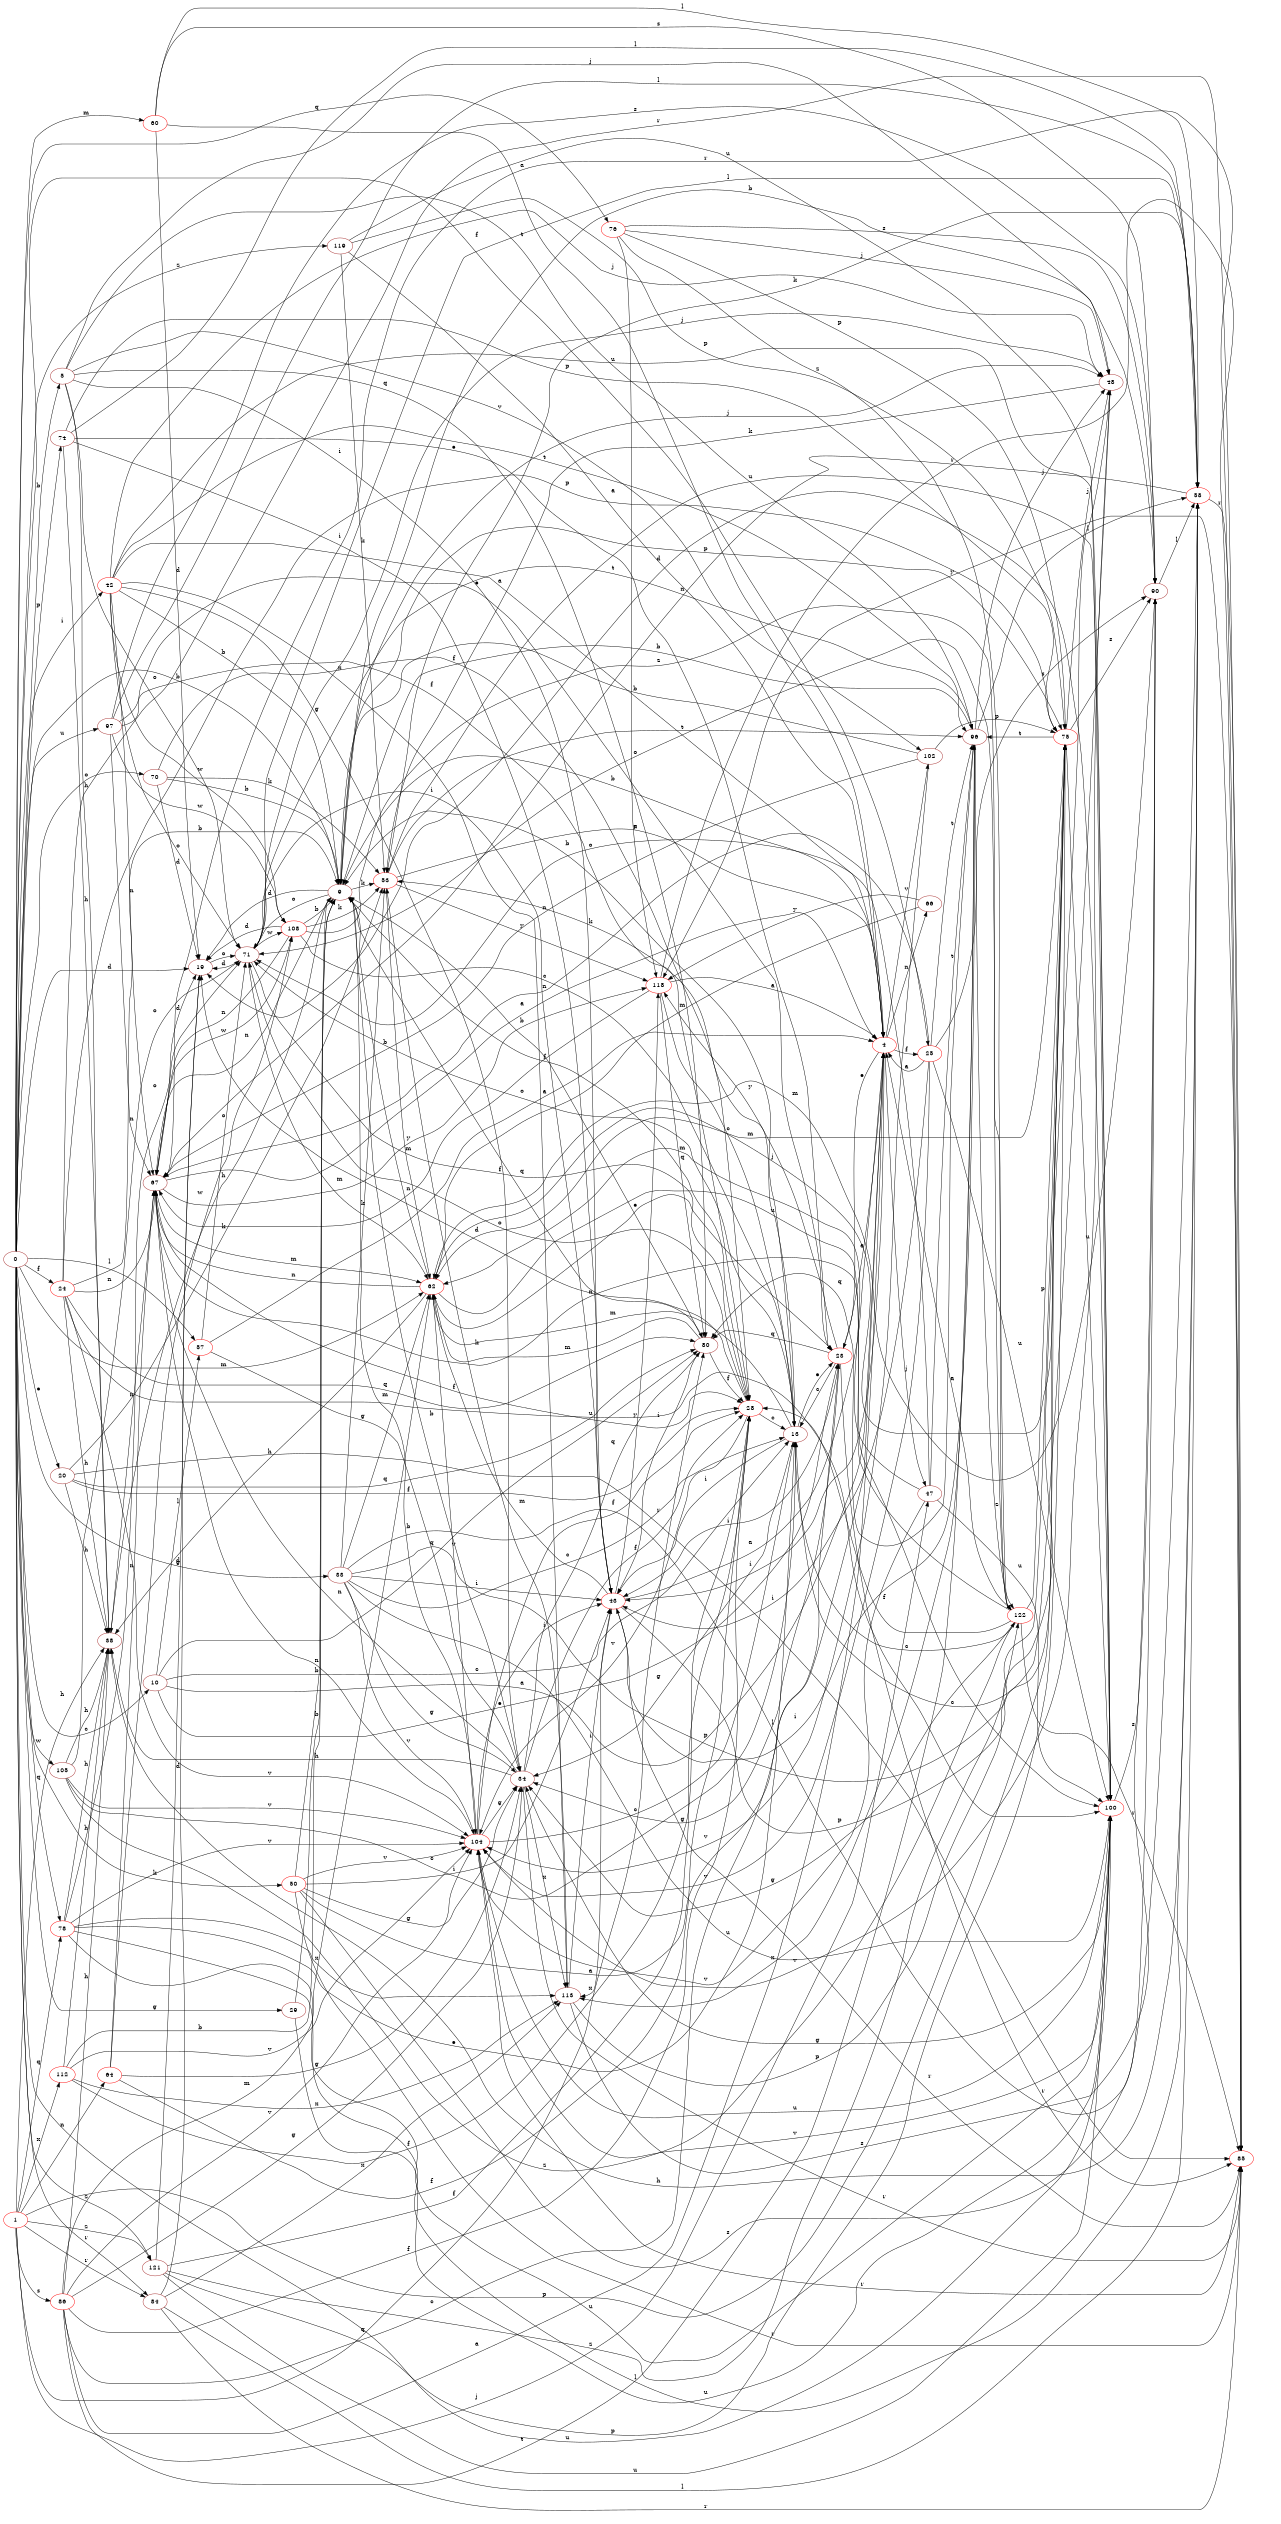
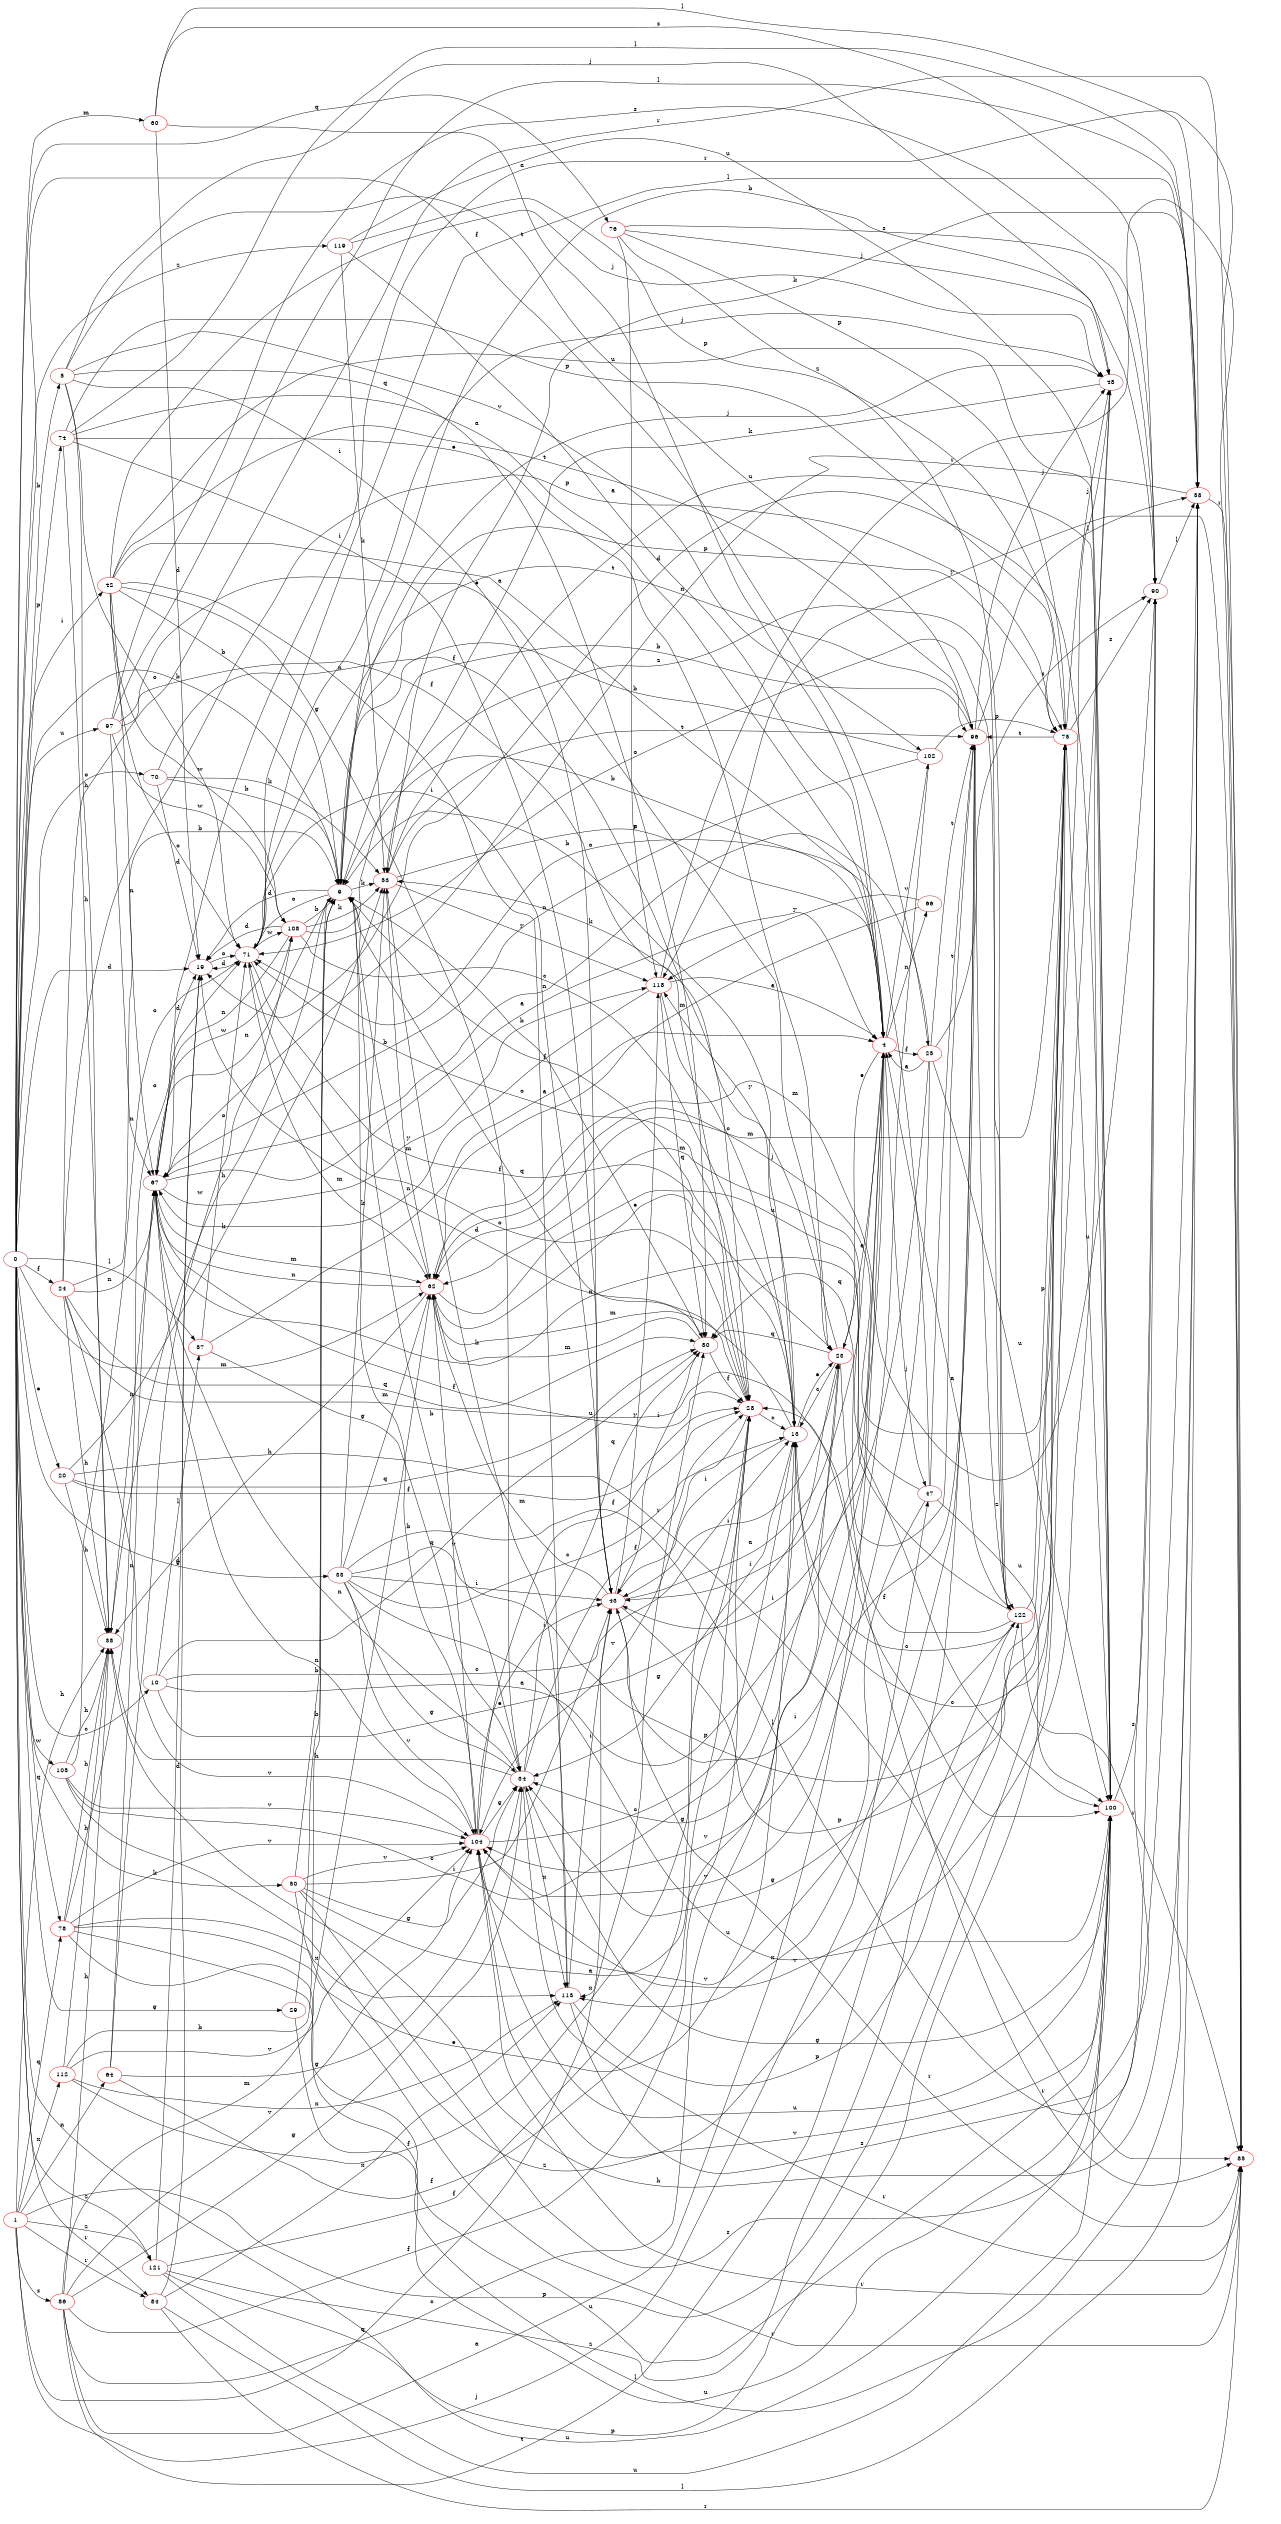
edge "74" -> "4": added, label "a"
